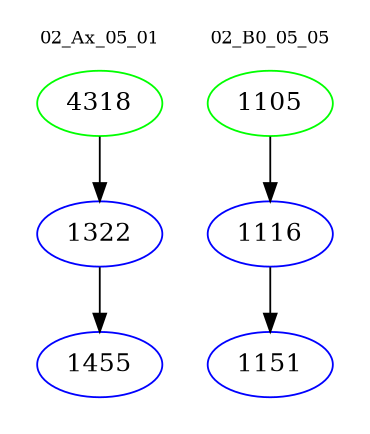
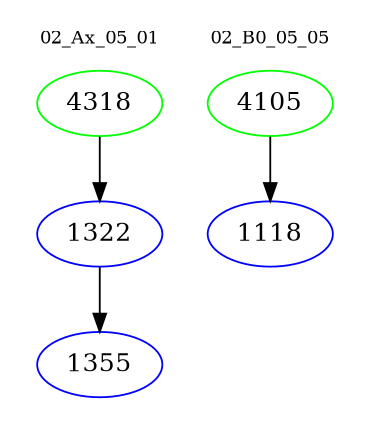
node "1105": label "1105" -> "4105"
node "1116": label "1116" -> "1118"
node "1455": label "1455" -> "1355"
node "1151": removed
